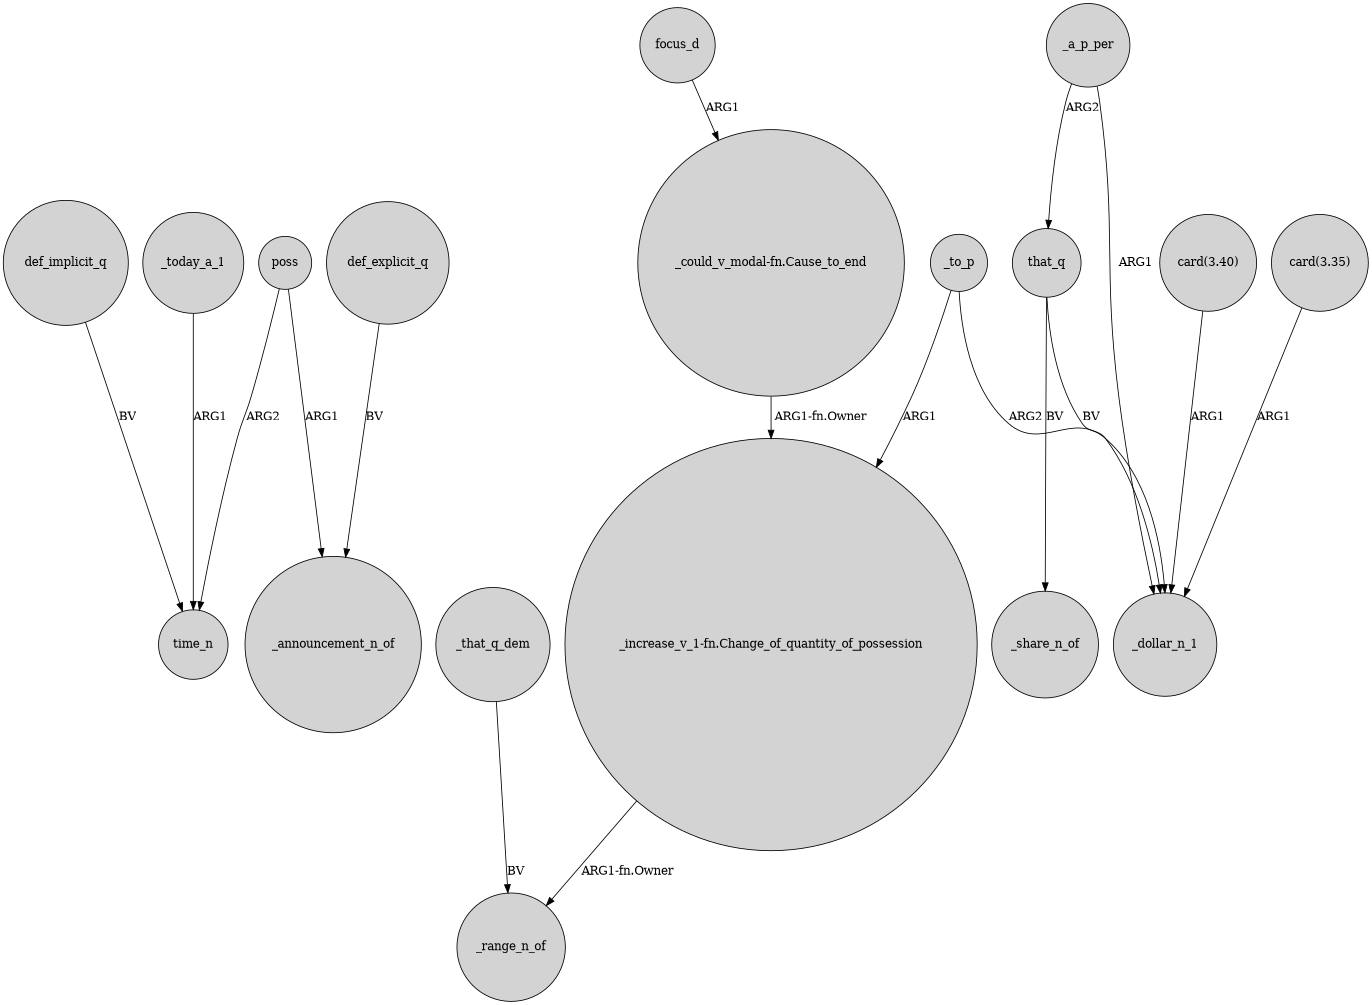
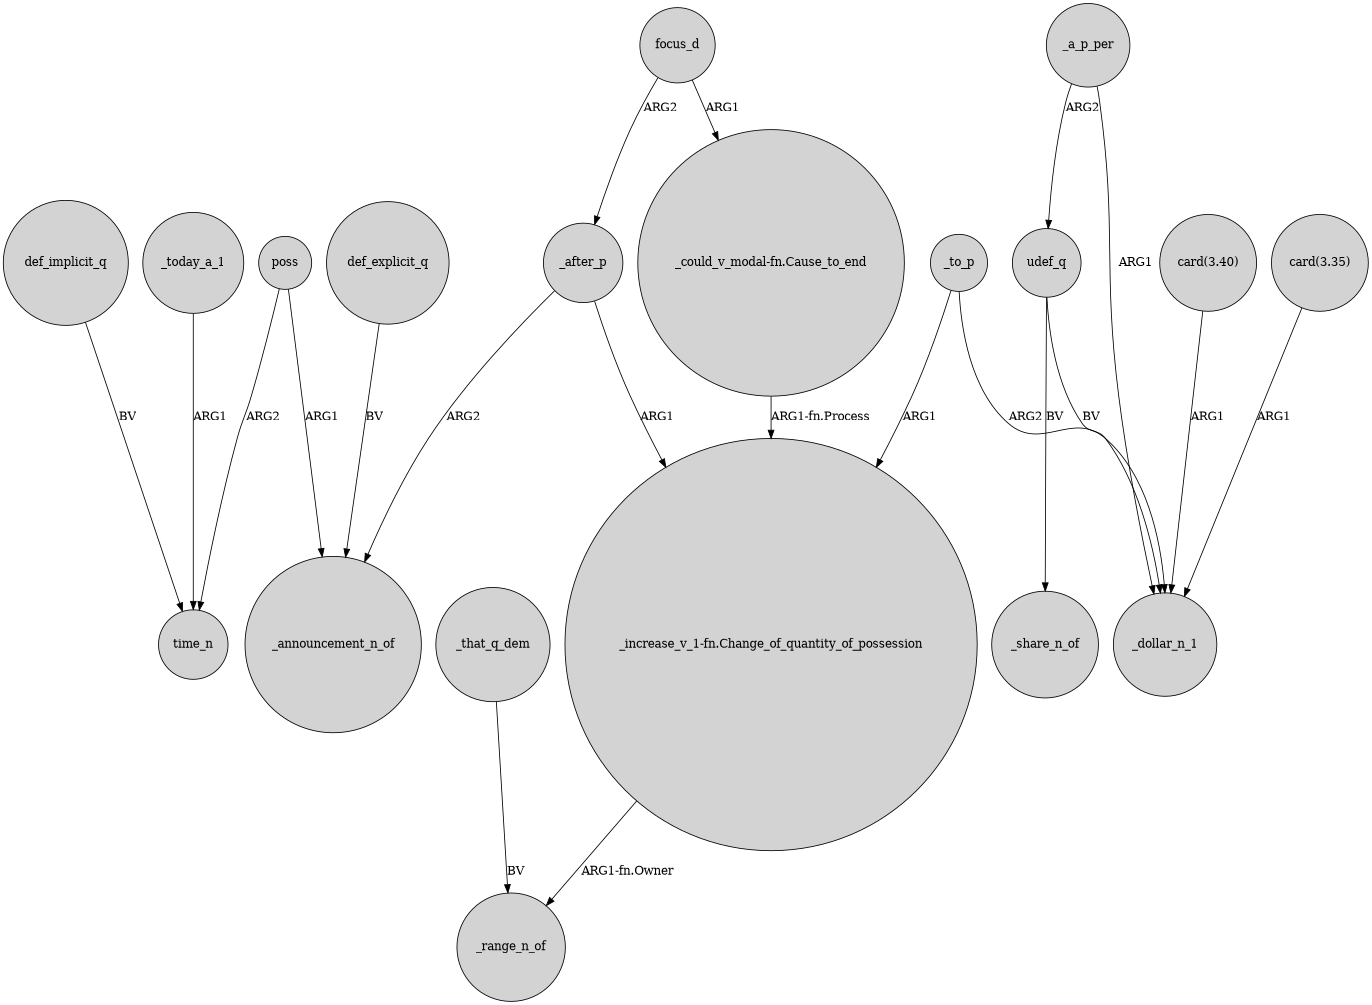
node "_after_p": added
node "that_q": label "that_q" -> "udef_q"
edge "_could_v_modal-fn.Cause_to_end" -> "_increase_v_1-fn.Change_of_quantity_of_possession": label "ARG1-fn.Owner" -> "ARG1-fn.Process"
